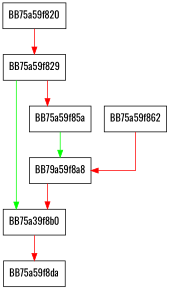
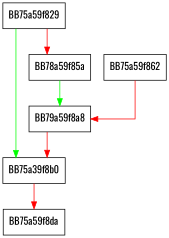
node "BB75a59f820": removed
node "BB75a59f85a": label "BB75a59f85a" -> "BB78a59f85a"
